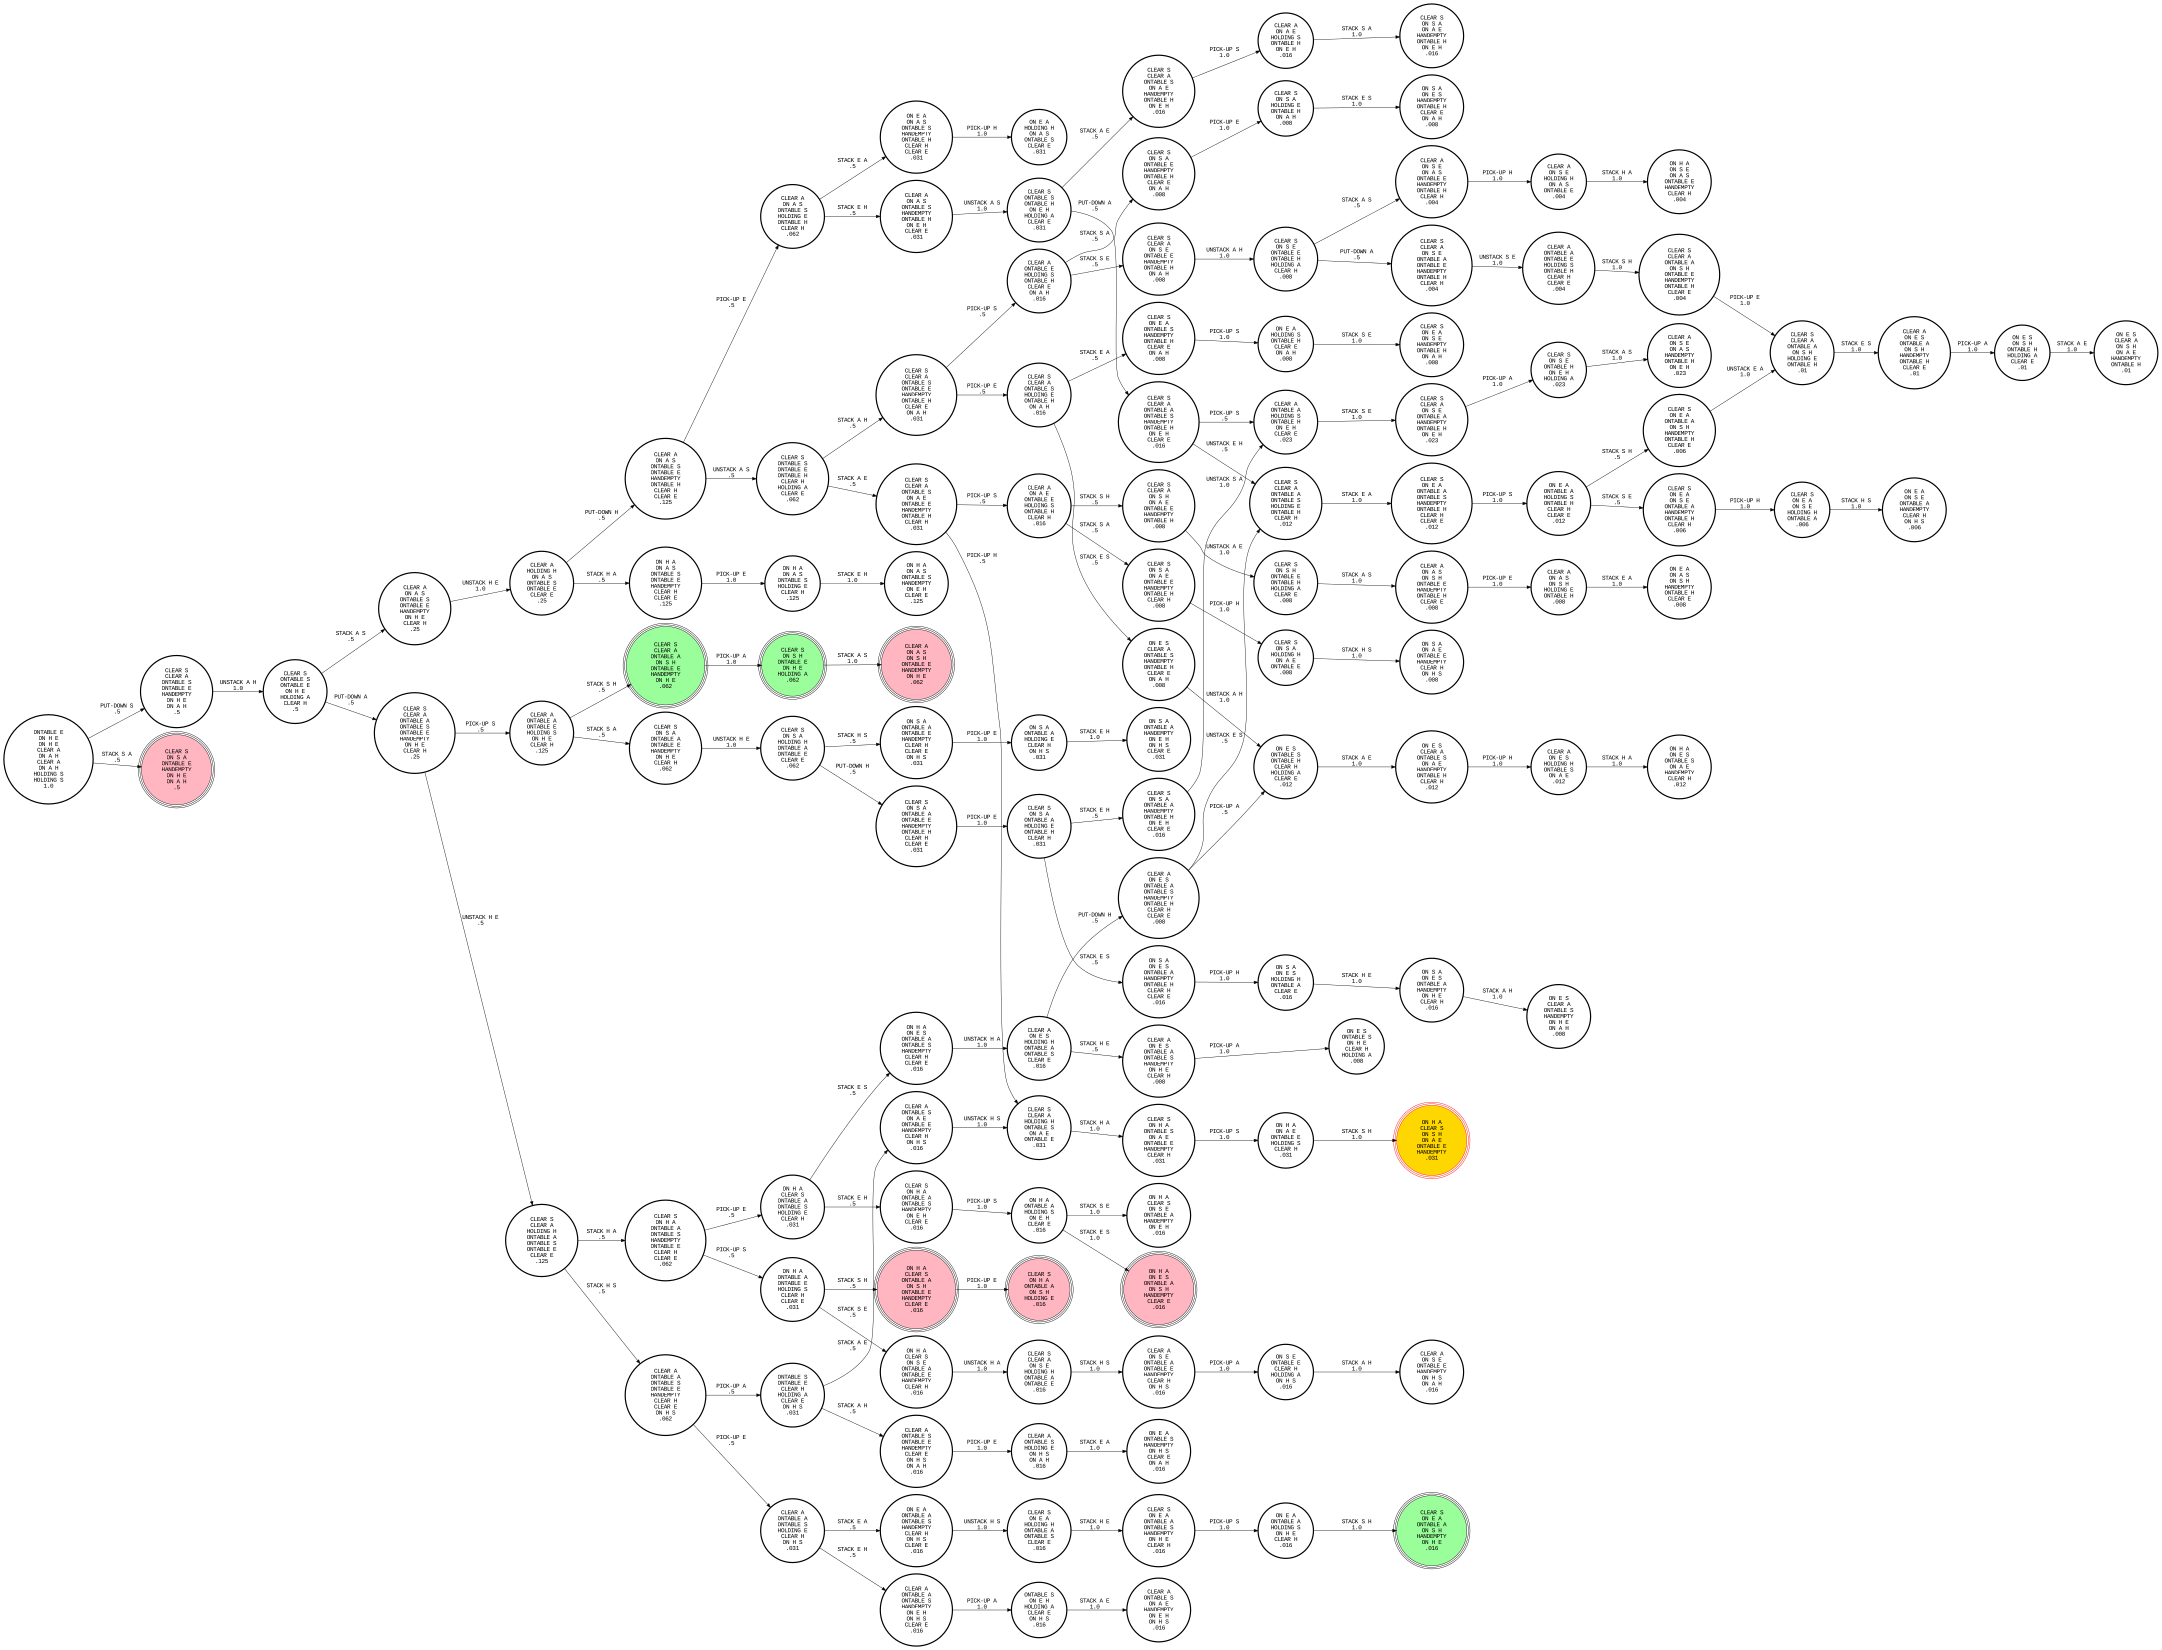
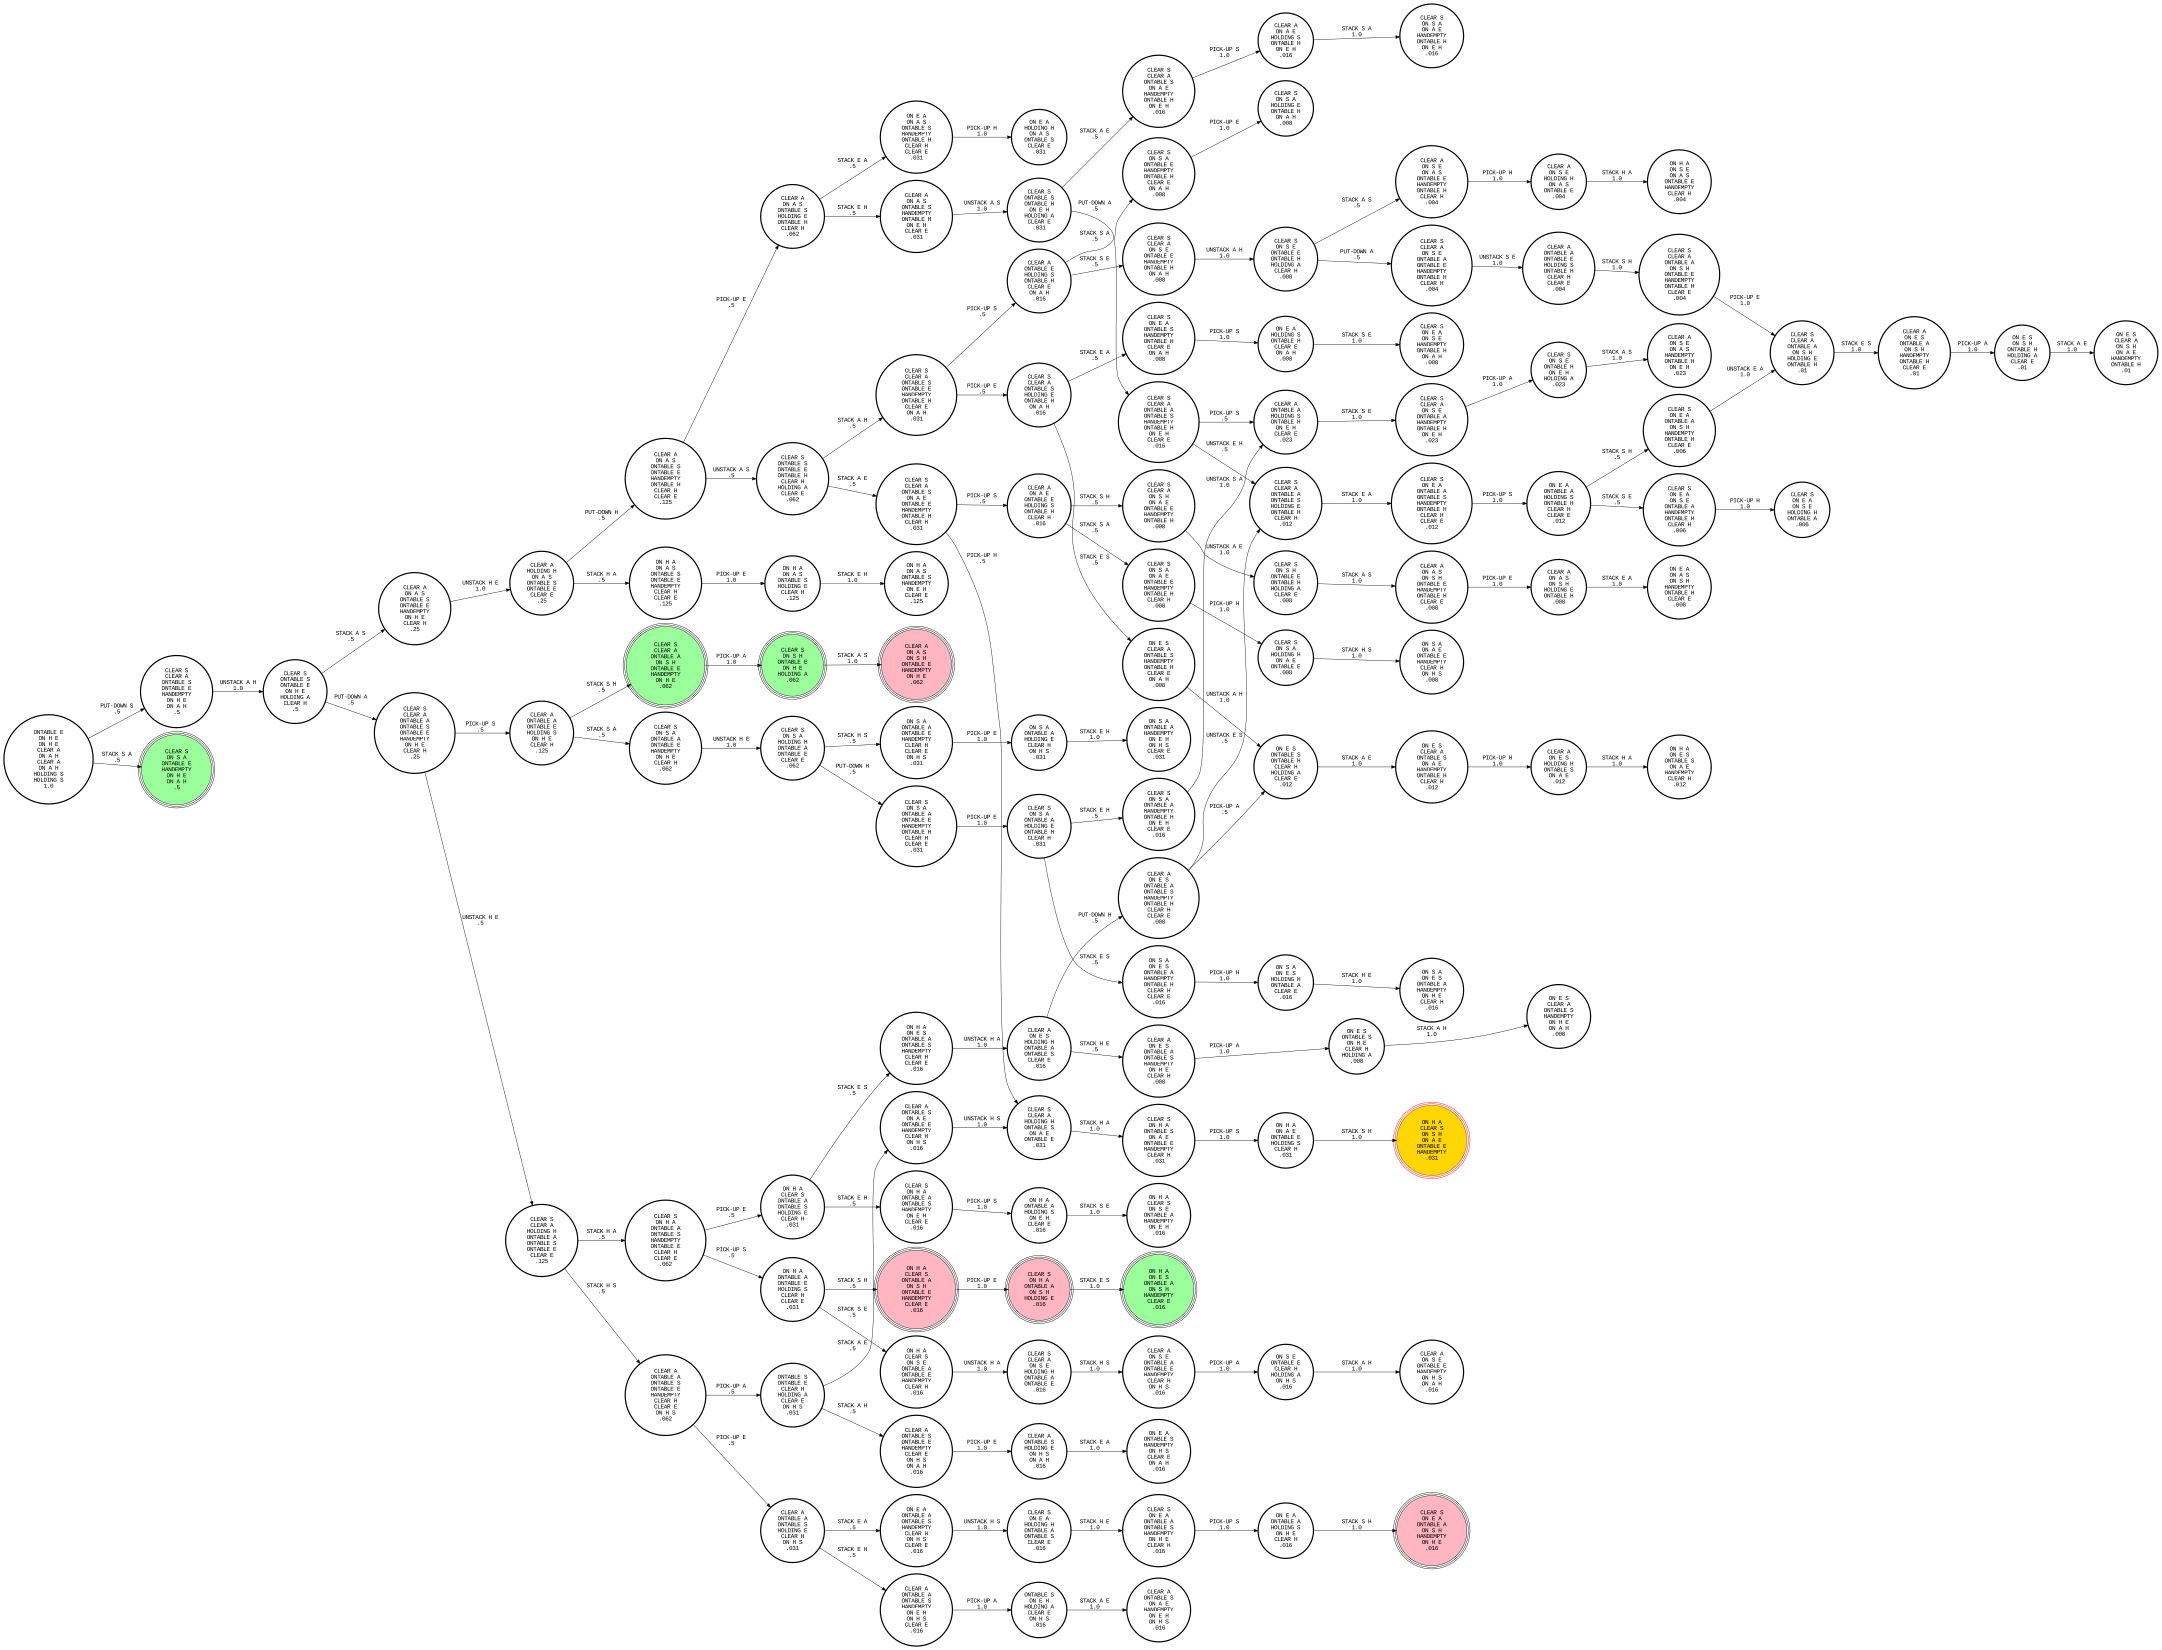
node "ON S A ON E S HANDEMPTY ONTABLE H CLEAR E ON A H .008": removed
node "ON E A ON S E ONTABLE A HANDEMPTY CLEAR H ON H S .006": removed
node "CLEAR S ON S A ONTABLE E HANDEMPTY ON H E ON A H .5": fillcolor lightpink -> palegreen1
edge "ON S A ON E S ONTABLE A HANDEMPTY ON H E CLEAR H .016" -> "ON E S CLEAR A ONTABLE S HANDEMPTY ON H E ON A H .008": now "ON E S ONTABLE S ON H E CLEAR H HOLDING A .008" -> "ON E S CLEAR A ONTABLE S HANDEMPTY ON H E ON A H .008"
edge "ON H A ONTABLE A HOLDING S ON E H CLEAR E .016" -> "ON H A ON E S ONTABLE A ON S H HANDEMPTY CLEAR E .016": now "CLEAR S ON H A ONTABLE A ON S H HOLDING E .016" -> "ON H A ON E S ONTABLE A ON S H HANDEMPTY CLEAR E .016"
node "ON H A ON E S ONTABLE A ON S H HANDEMPTY CLEAR E .016": fillcolor lightpink -> palegreen1
node "CLEAR S ON E A ONTABLE A ON S H HANDEMPTY ON H E .016": fillcolor palegreen1 -> lightpink
